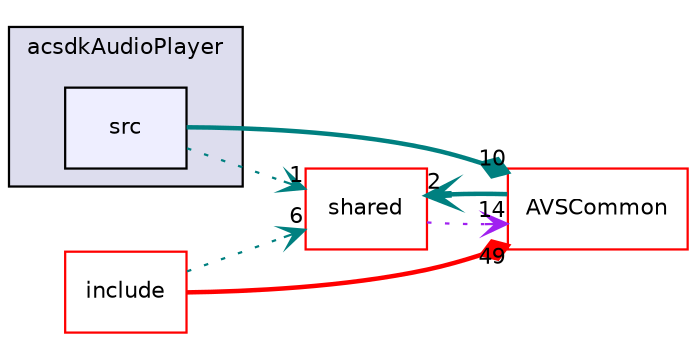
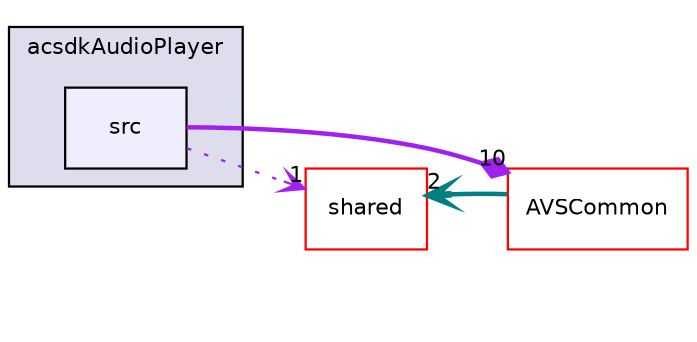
edge "src" -> "AVSCommon": color teal -> purple
edge "src" -> "shared": color teal -> purple
edge "shared" -> "AVSCommon": removed
node "include": removed
